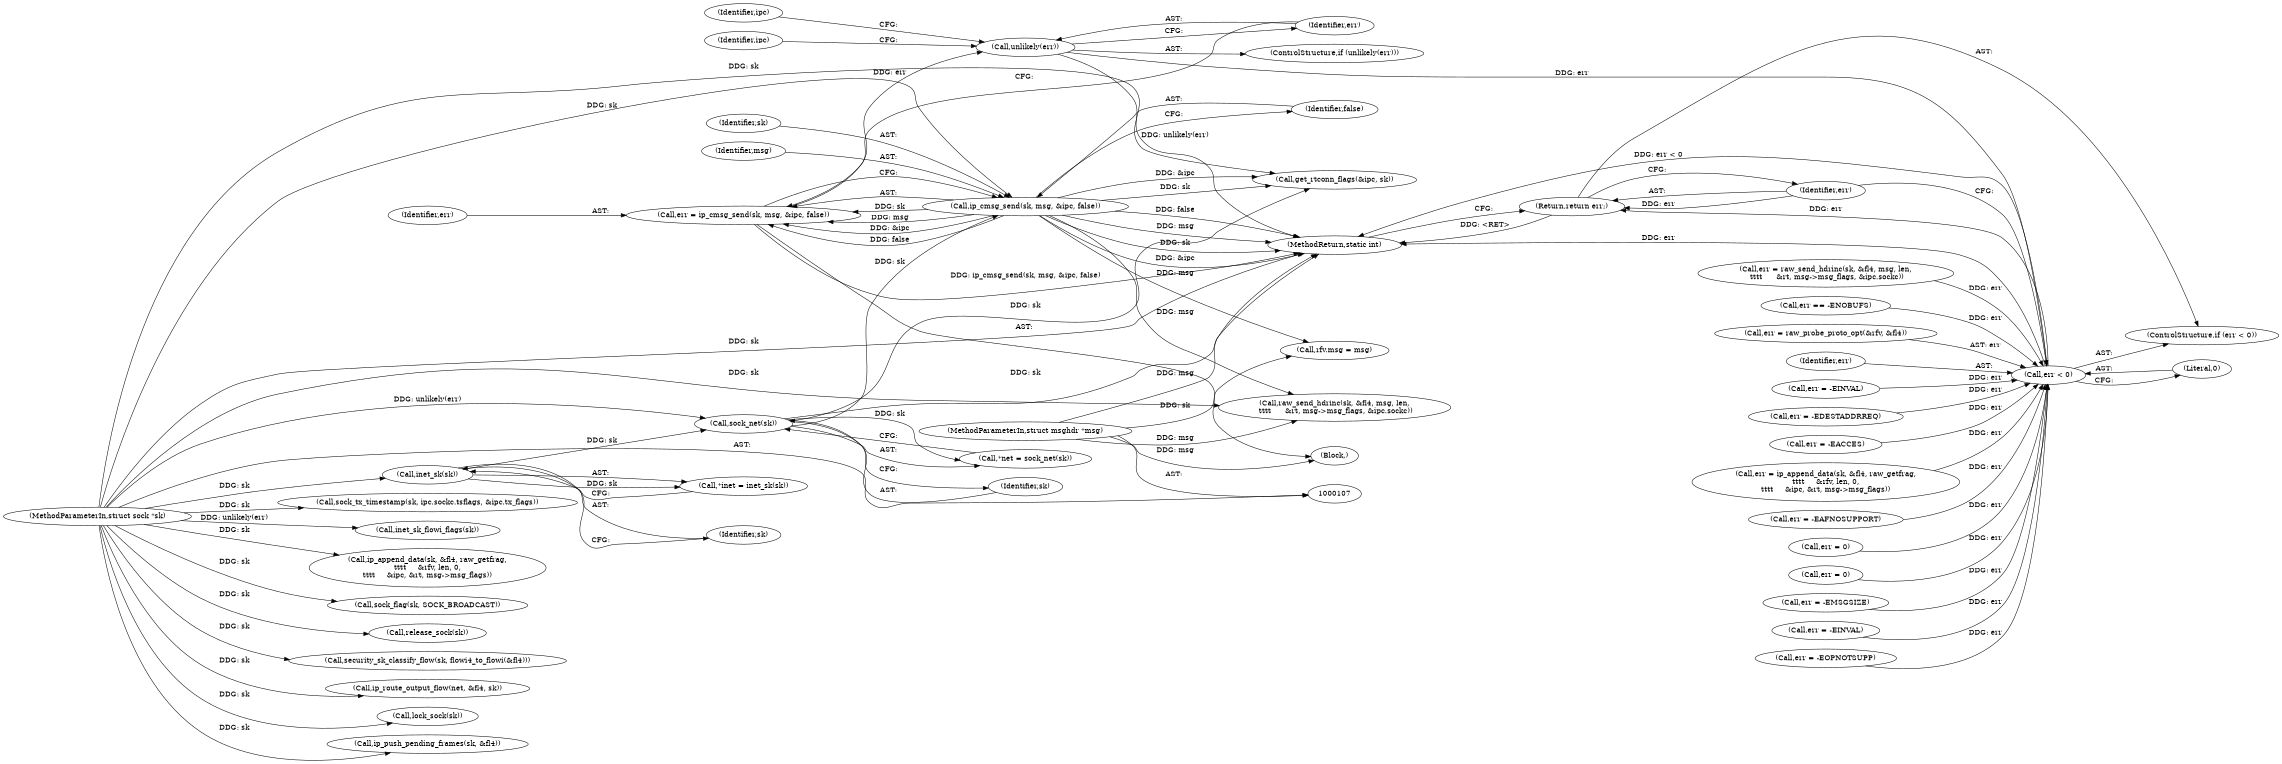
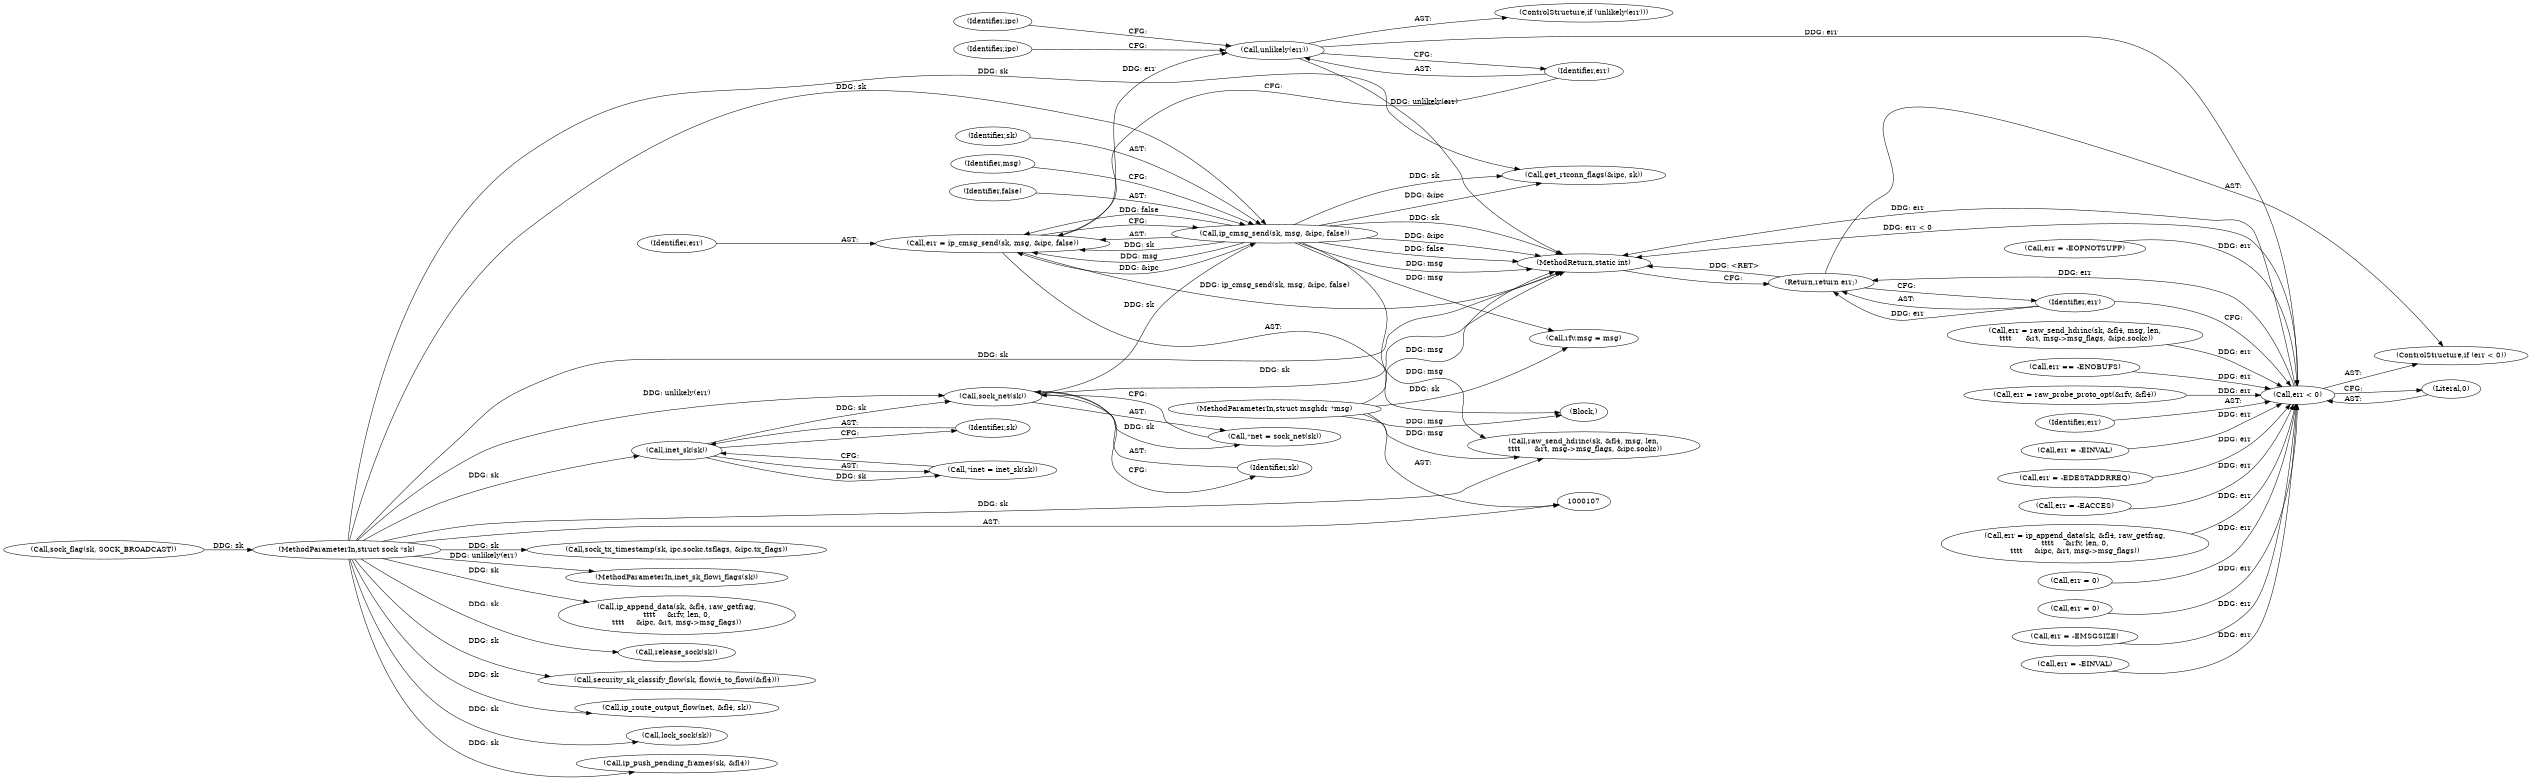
edge "(Call,ip_cmsg_send(sk, msg, &ipc, false))" -> "(Identifier,false)": removed, label "CFG:"
edge "(Identifier,msg)" -> "(Call,ip_cmsg_send(sk, msg, &ipc, false))": label "AST: " -> "CFG: "
edge "(Call,sock_net(sk))" -> "(Call,get_rtconn_flags(&ipc, sk))": removed, label "DDG: sk"
edge "(Call,err = raw_probe_proto_opt(&rfv, &fl4))" -> "(Call,err < 0)": label "AST: err" -> "DDG: err"
node "(Call,err = -EAFNOSUPPORT)": removed
node "(Call,inet_sk_flowi_flags(sk))": label "(Call,inet_sk_flowi_flags(sk))" -> "(MethodParameterIn,inet_sk_flowi_flags(sk))"
edge "(MethodParameterIn,struct sock *sk)" -> "(Call,sock_flag(sk, SOCK_BROADCAST))": reversed
